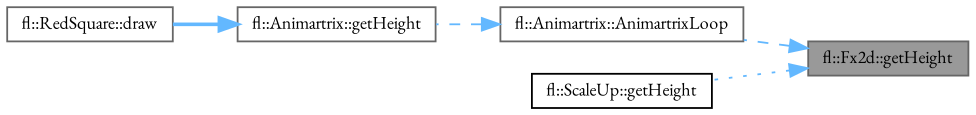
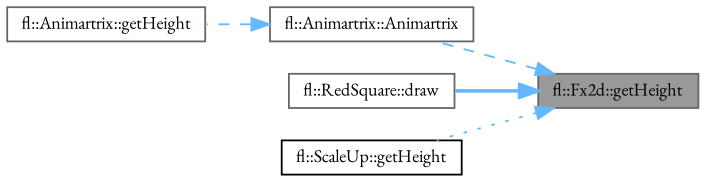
edge "fl::RedSquare::draw" -> "fl::Animartrix::getHeight": now "fl::RedSquare::draw" -> "fl::Fx2d::getHeight"
node "fl::Animartrix::AnimartrixLoop": label "fl::Animartrix::AnimartrixLoop" -> "fl::Animartrix::Animartrix"
